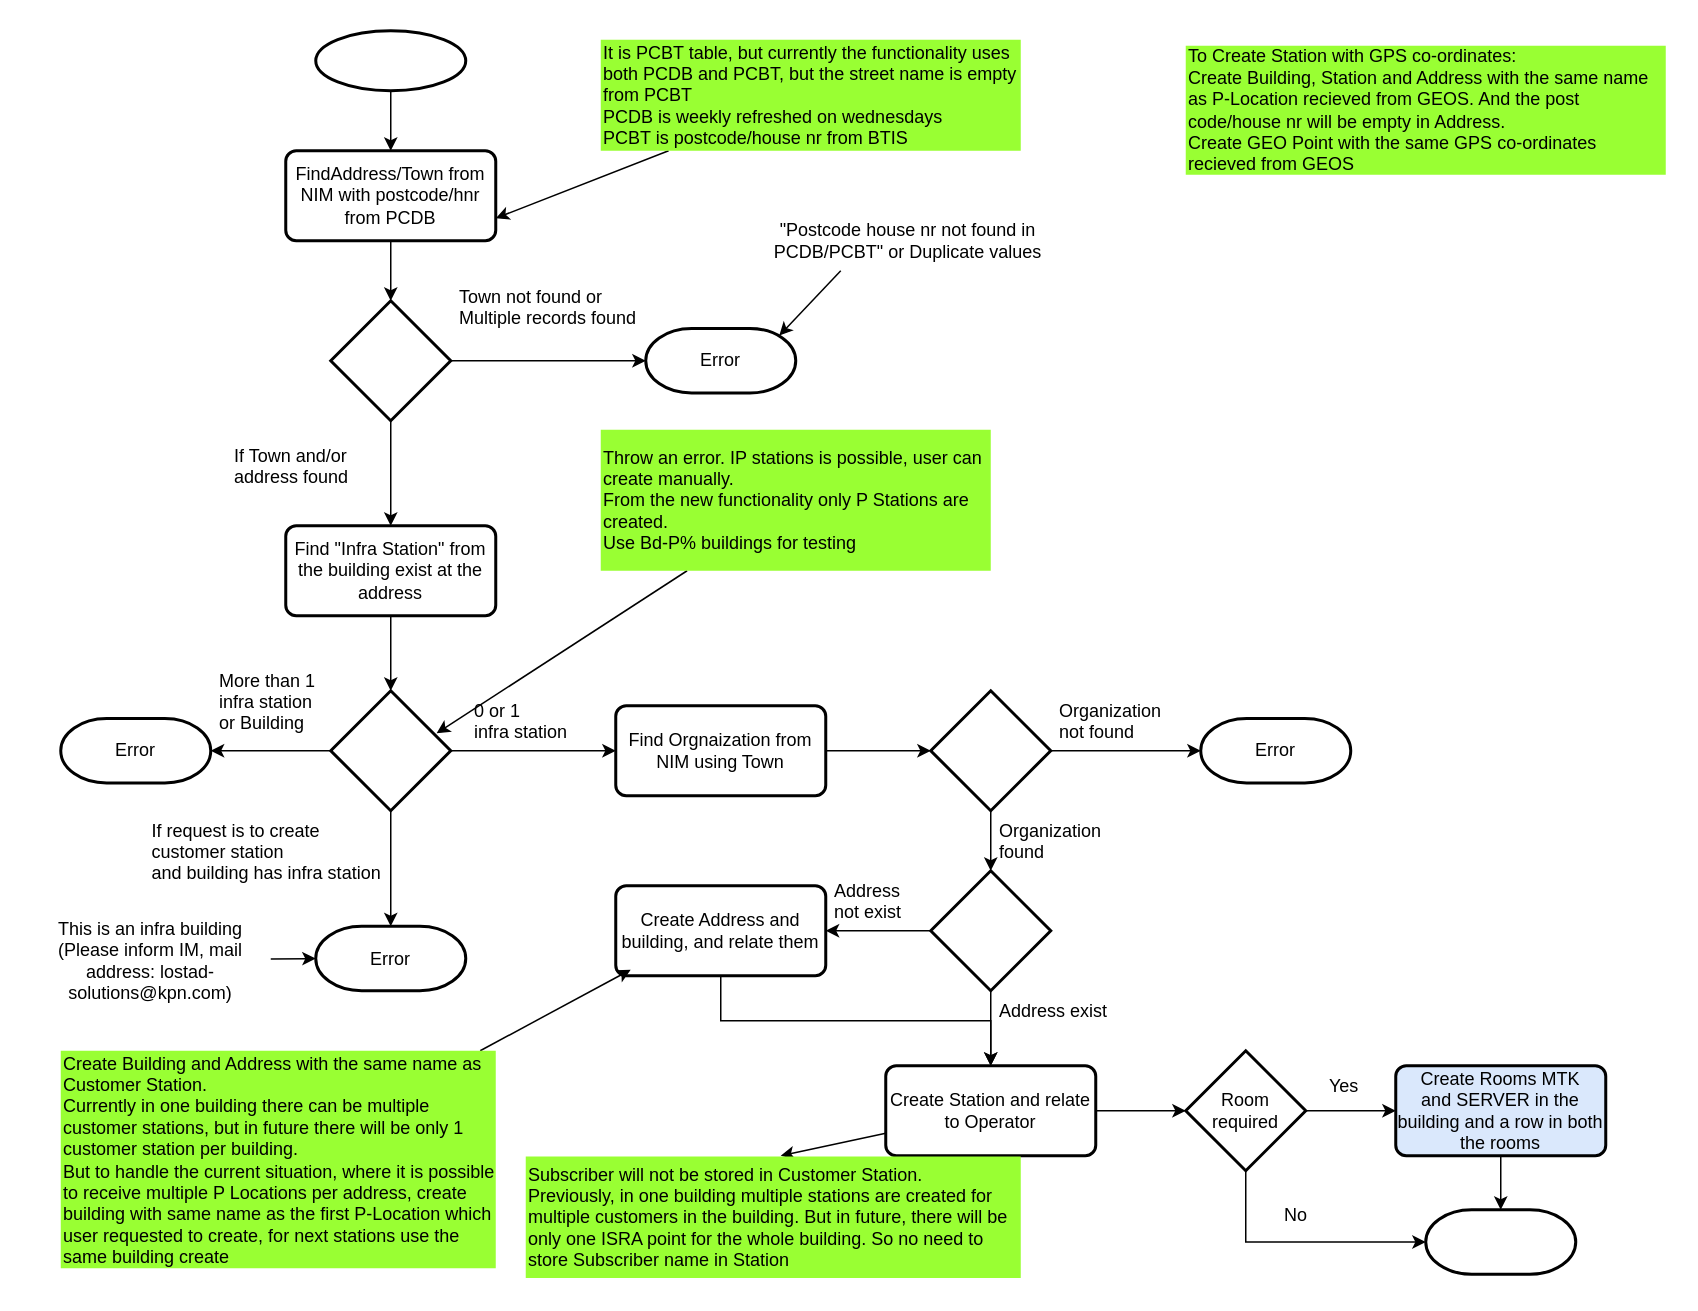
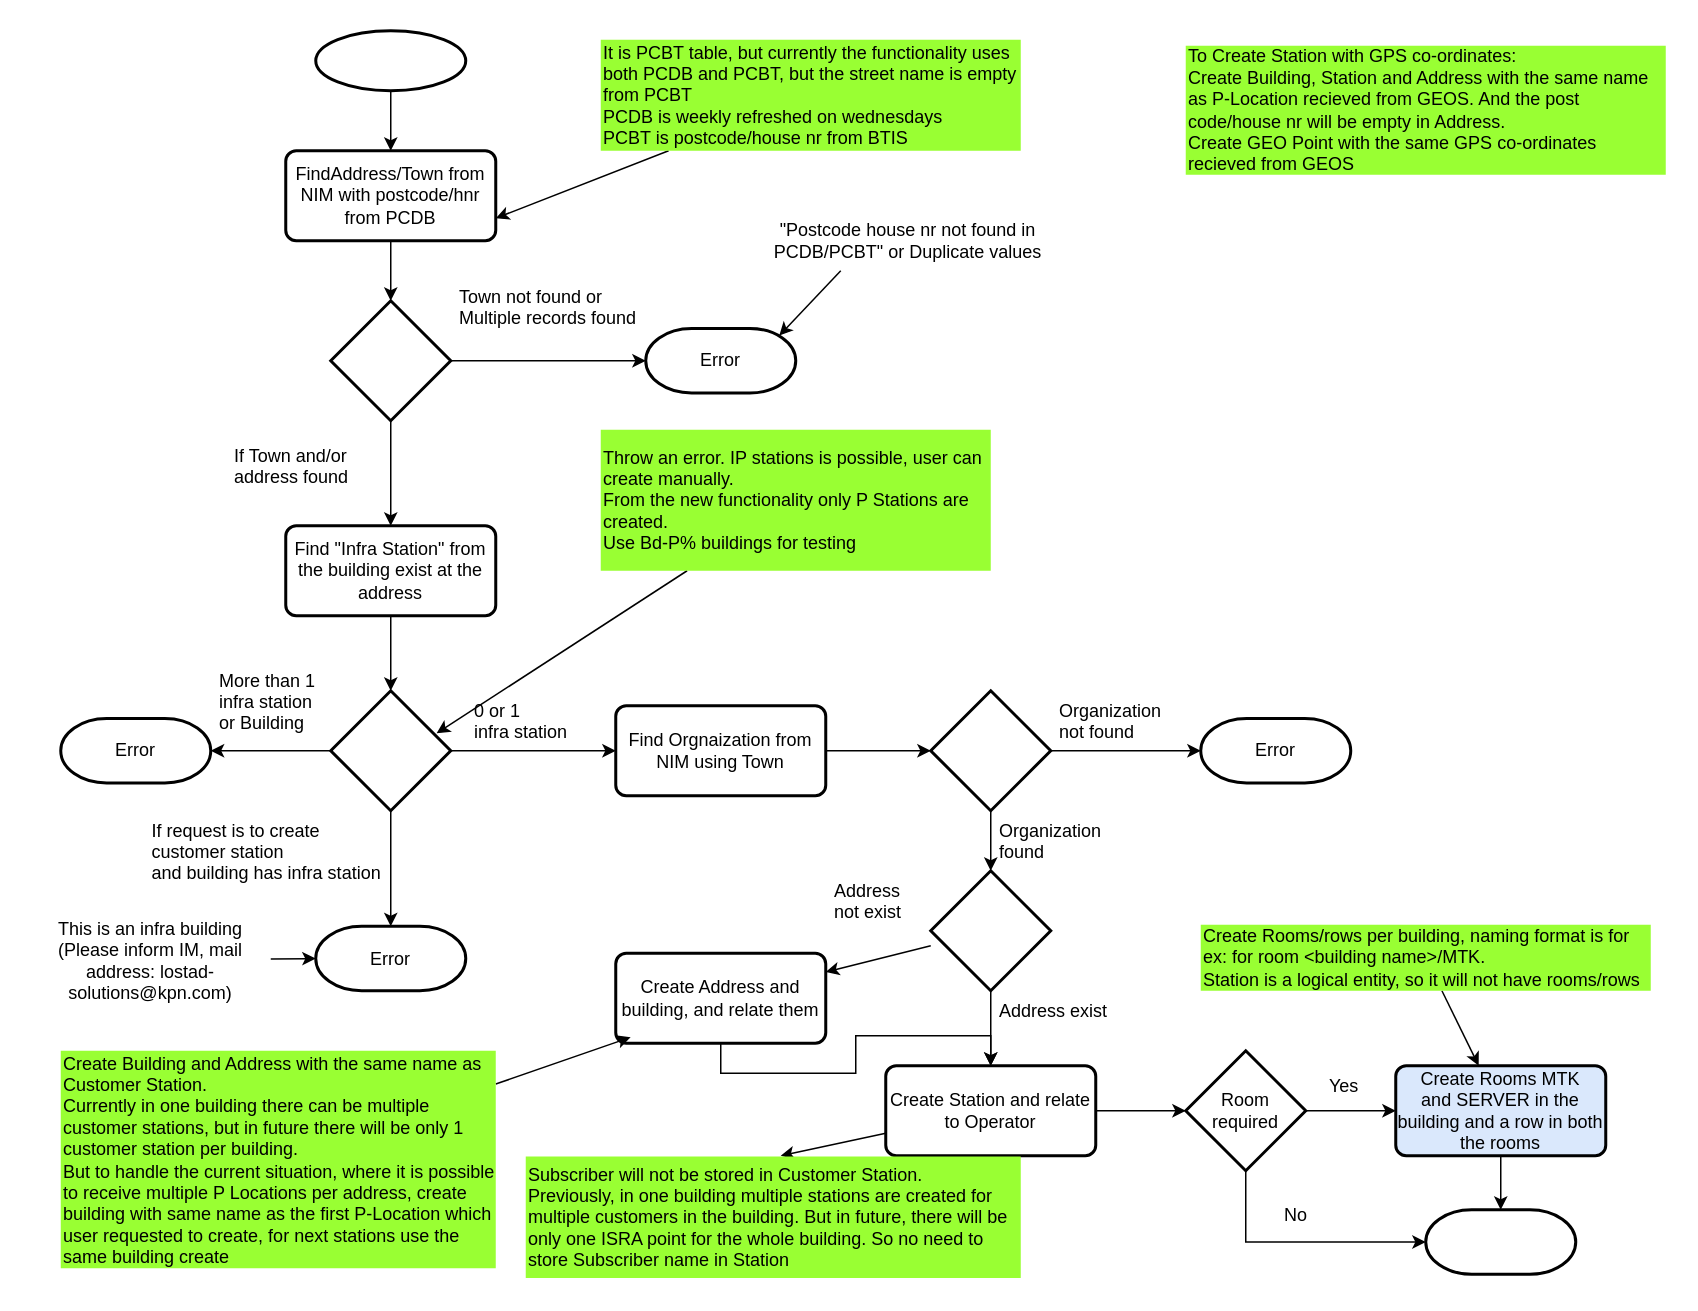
node "Create Address and building, and relate them": moved (721, 931) -> (721, 998)
node "Create Rooms/rows per building, naming format is for ex: for room <building name>/MTK. Station is a logical entity, so it will not have rooms/rows": added
edge "Create Rooms/rows per building, naming format is for ex: for room <building name>/MTK. Station is a logical entity, so it will not have rooms/rows" -> "Create Rooms MTK and SERVER in the building and a row in both the rooms": added
